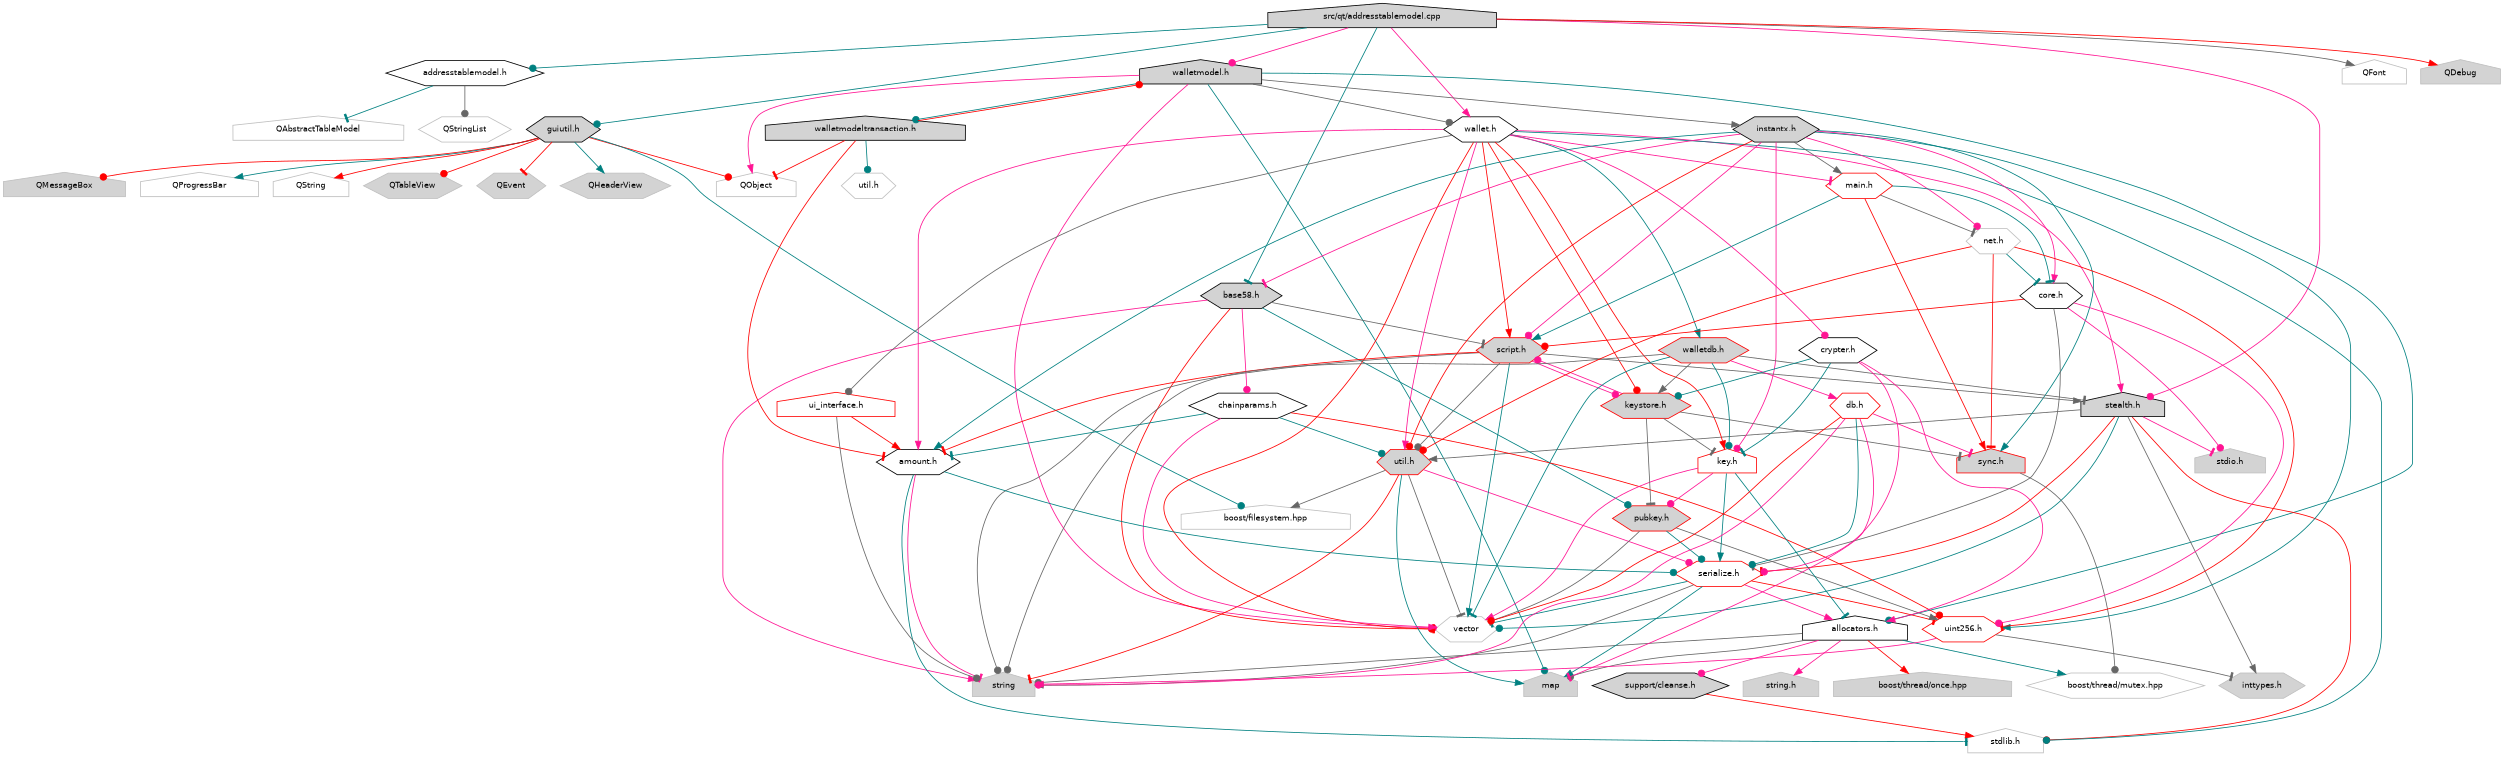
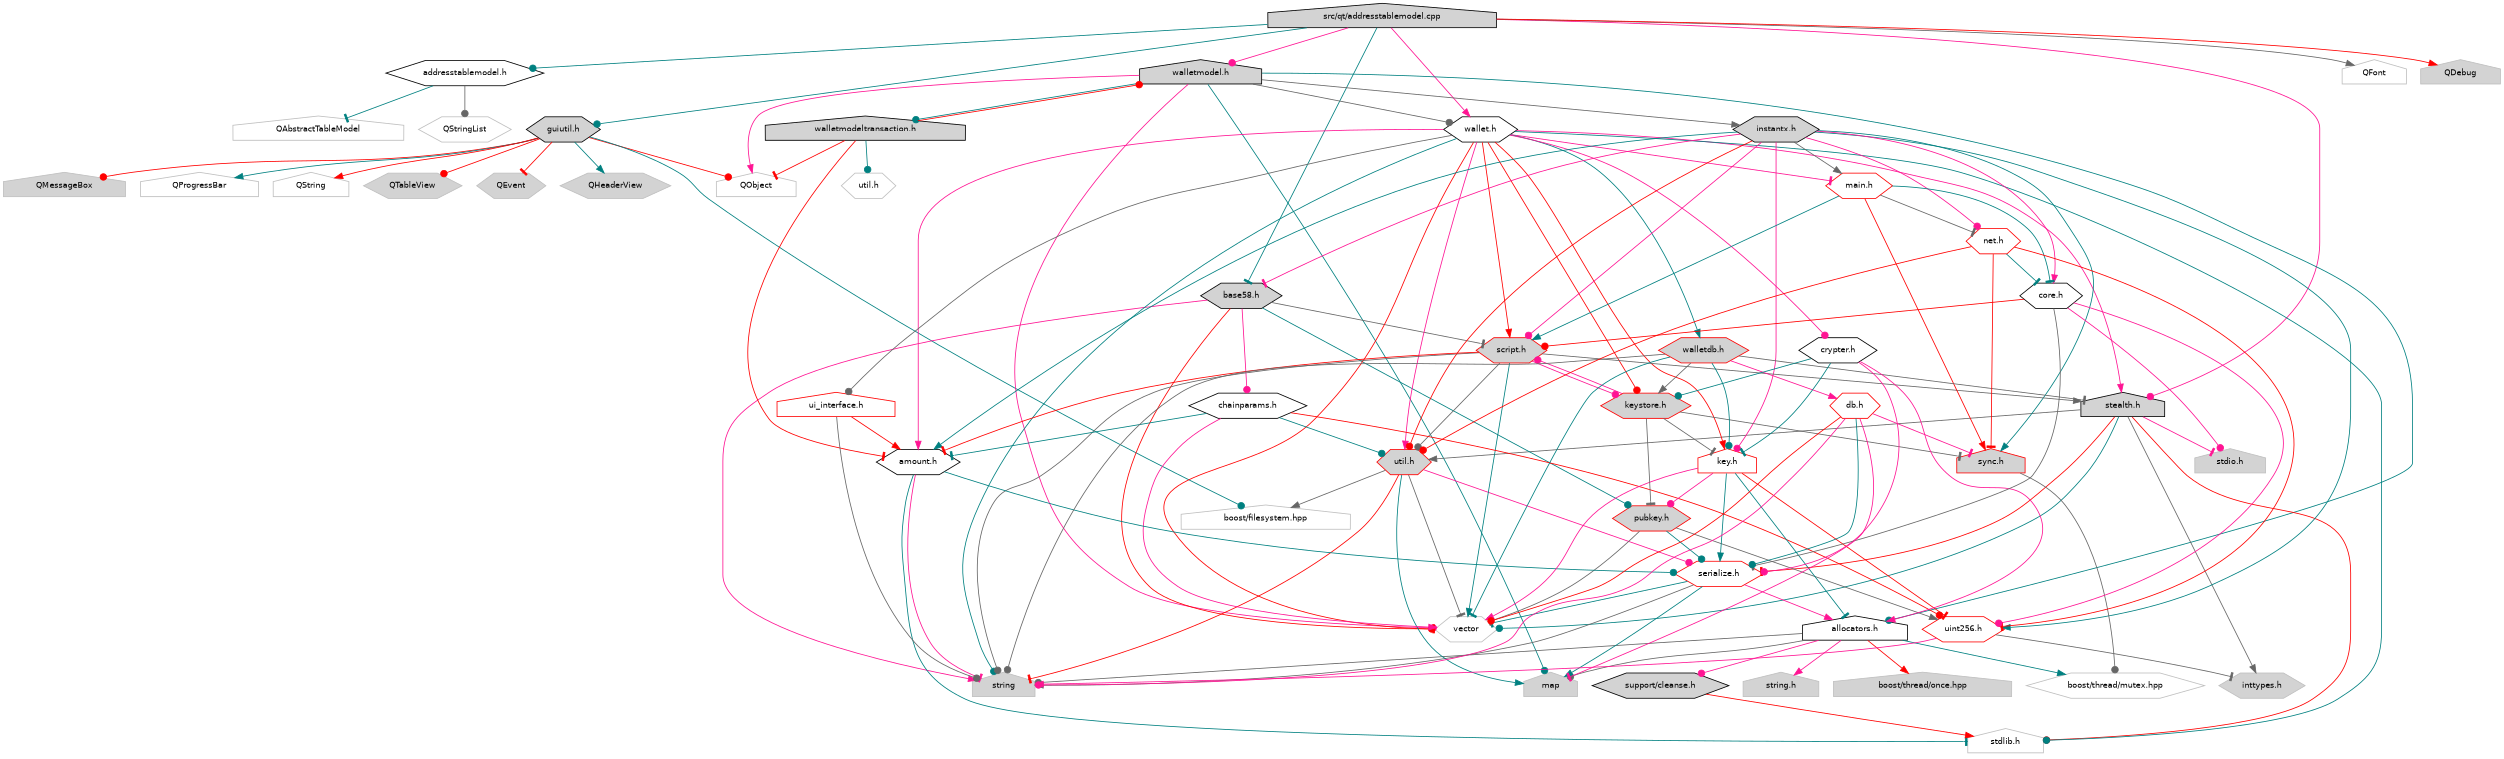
node "net.h": color grey75 -> red
edge "wallet.h" -> "string": added
edge "serialize.h" -> "uint256.h": now "key.h" -> "uint256.h"
